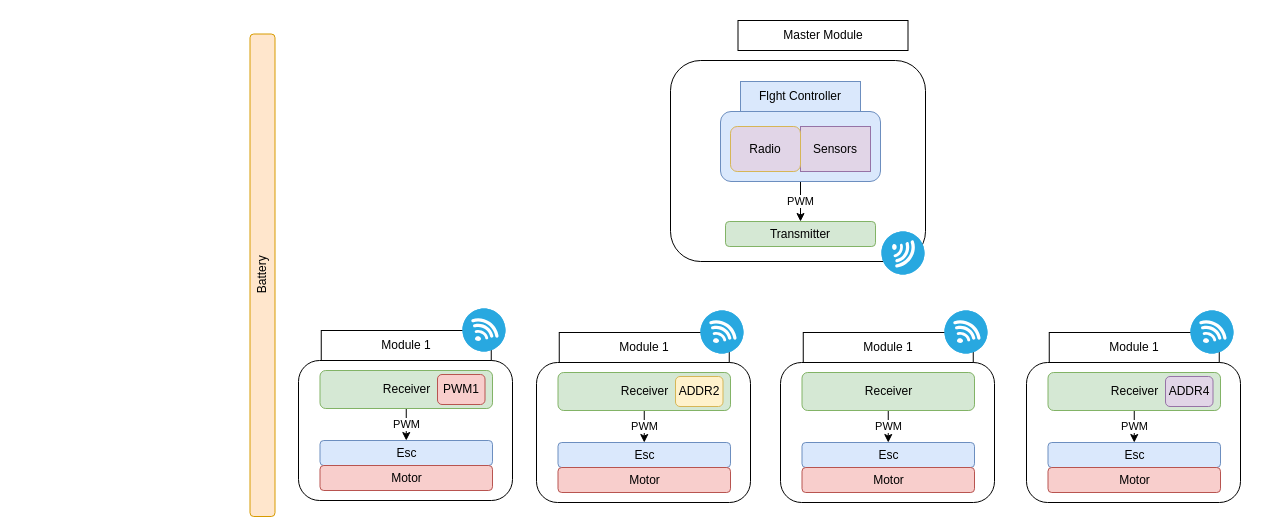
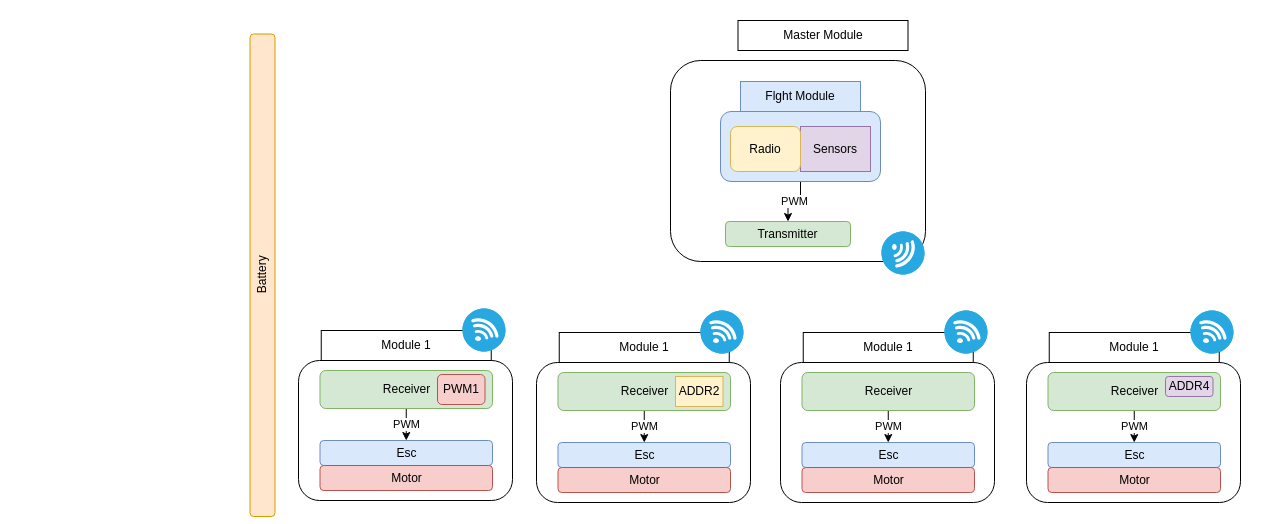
node "Flght Controller": label "Flght Controller" -> "Flght Module"
node "Radio": fillcolor #e1d5e7 -> #fff2cc
node "Transmitter": size 150x25 -> 125x25
node "ADDR2": shape rounded rectangle -> rectangle
node "ADDR4": size 48x30 -> 48x20
